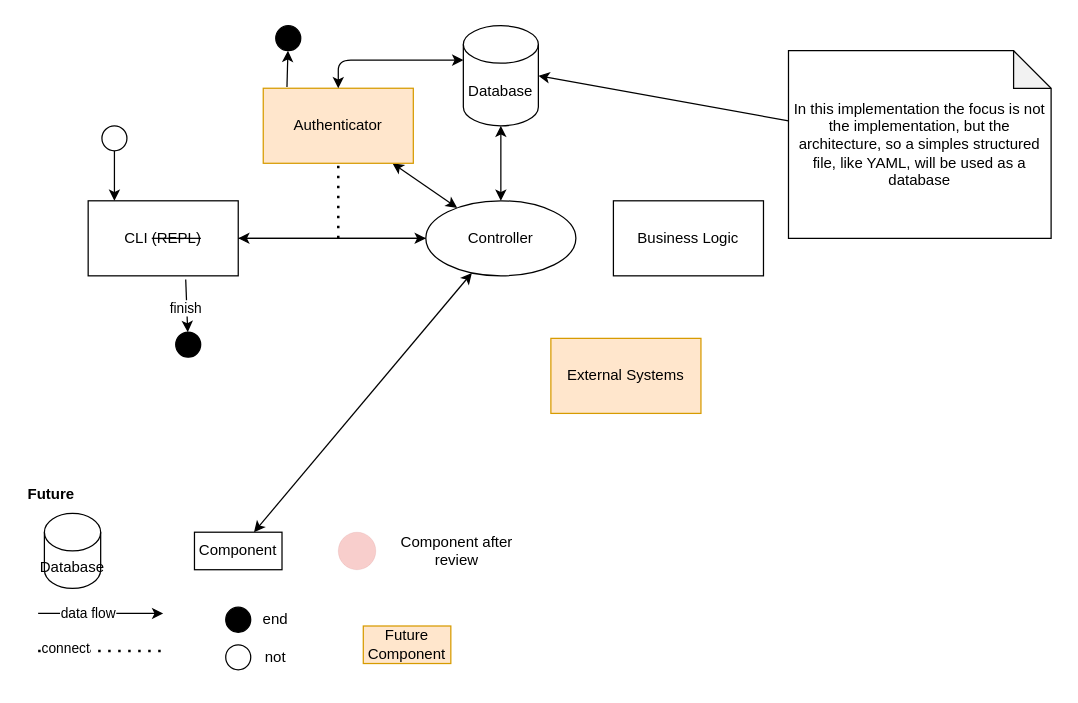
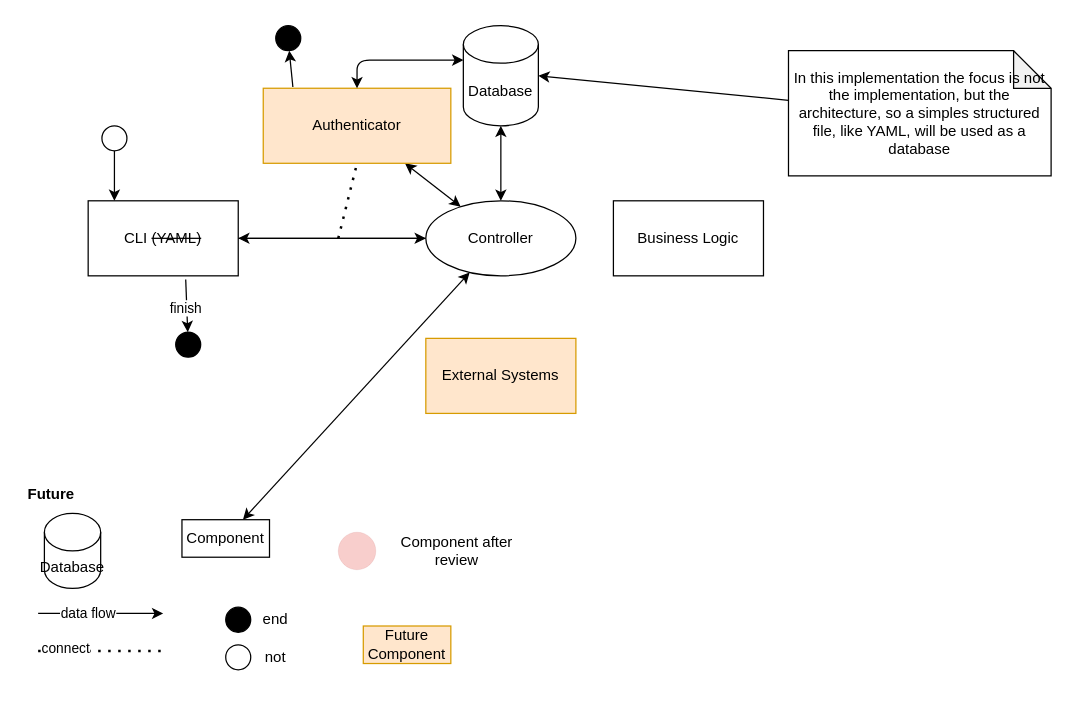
node "Authenticator": size 150x75 -> 188x75
node "In this implementation the focus is not the implementation, but the architecture, so a simples structured file, like YAML, will be used as a database": size 263x188 -> 263x125
node "CLI (REPL)": label "CLI (REPL)" -> "CLI (YAML)"
node "External Systems": moved (626, 376) -> (501, 376)
node "Component": moved (238, 551) -> (226, 538)
